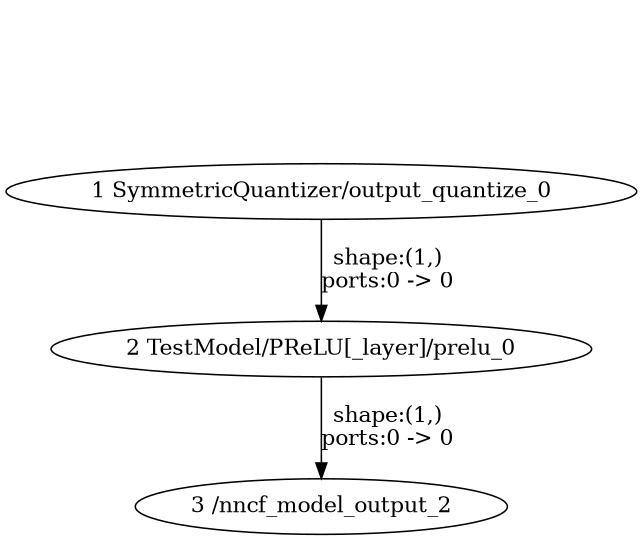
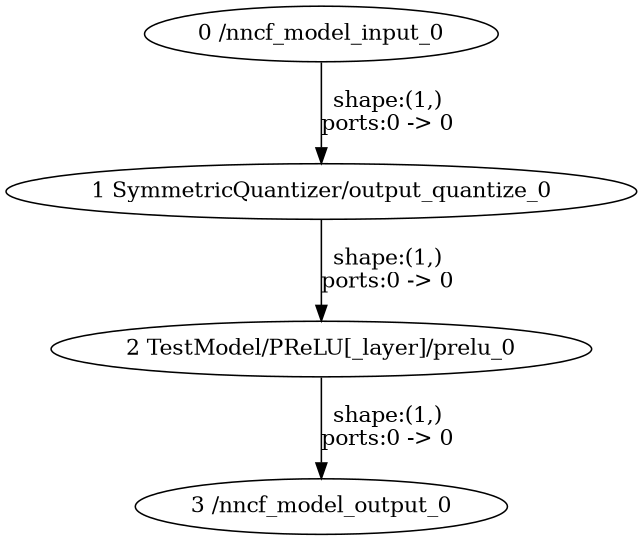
node "0 /nncf_model_input_0": added
node "3 /nncf_model_output_2": label "3 /nncf_model_output_2" -> "3 /nncf_model_output_0"
